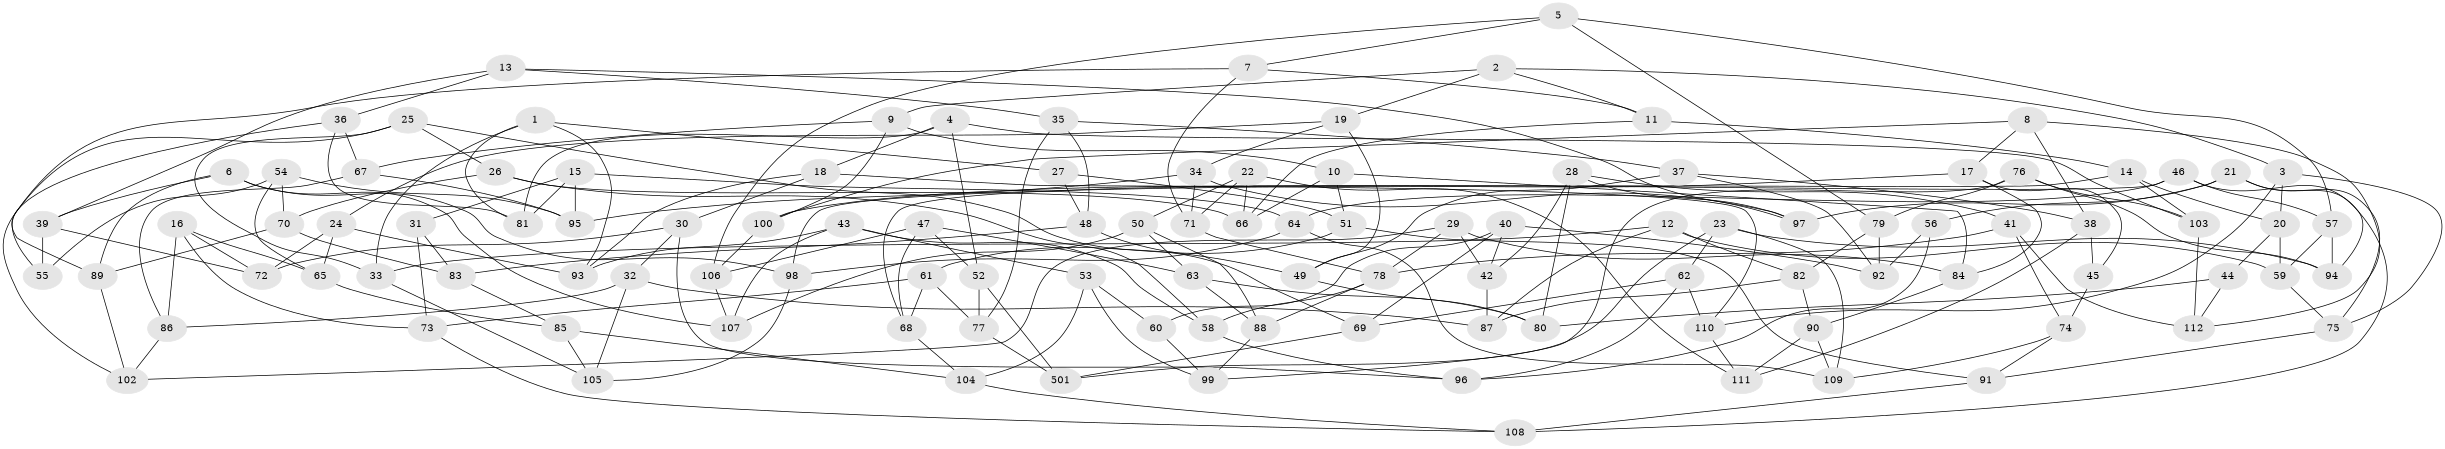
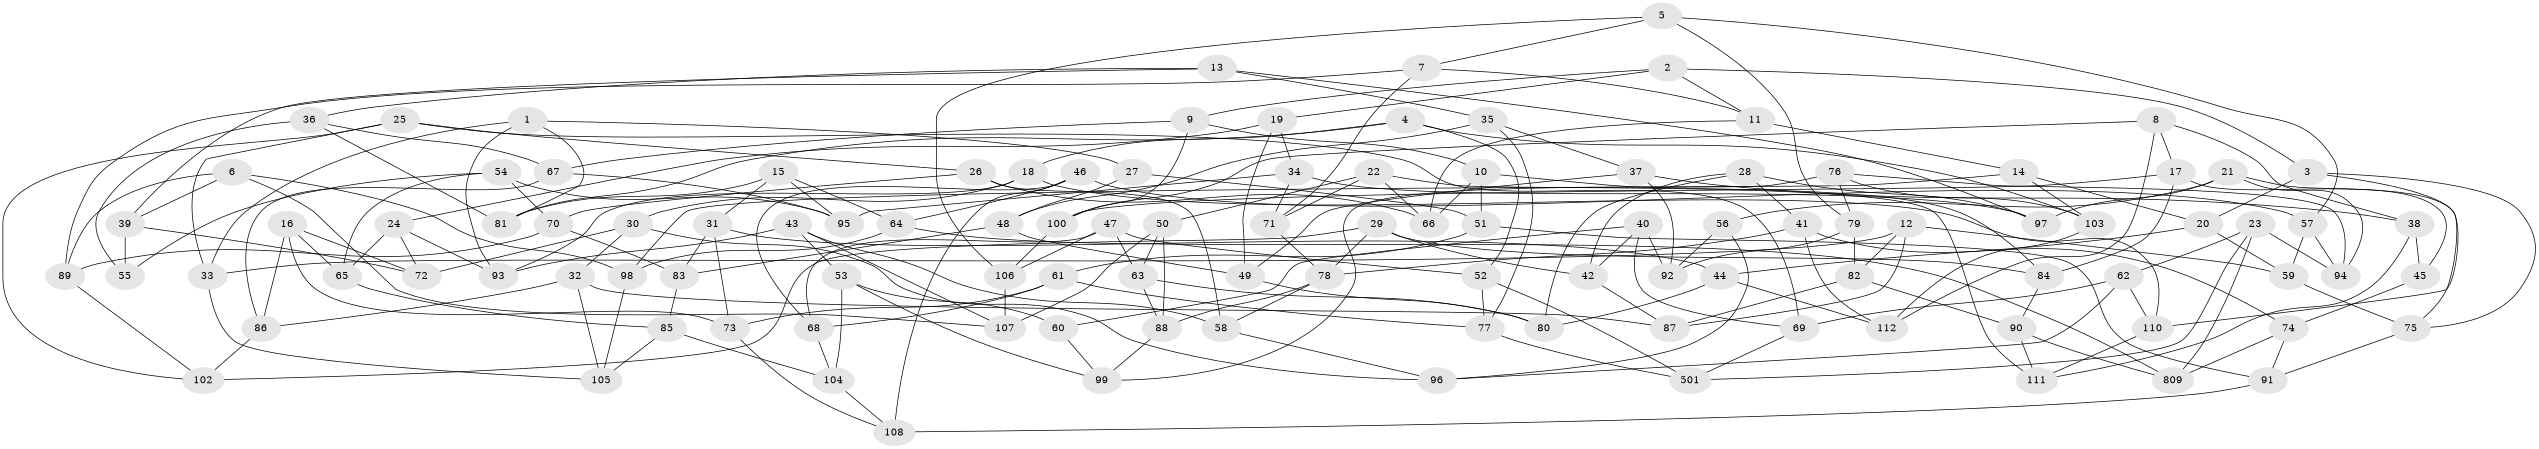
edge "31" -- "44": added
node "109": label "109" -> "809"
